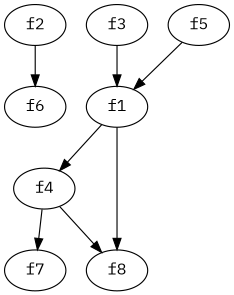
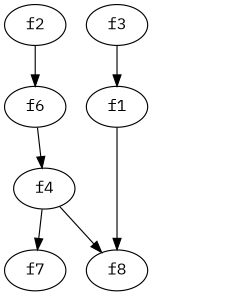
node "f5": removed
edge "f1" -> "f4": now "f6" -> "f4"
